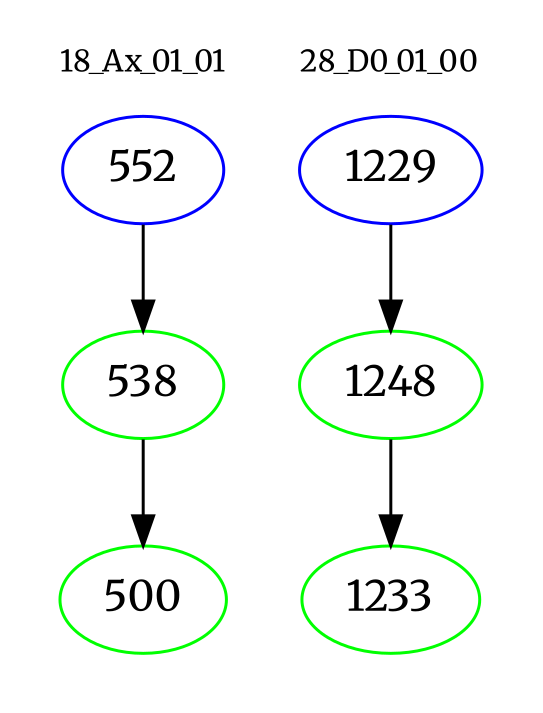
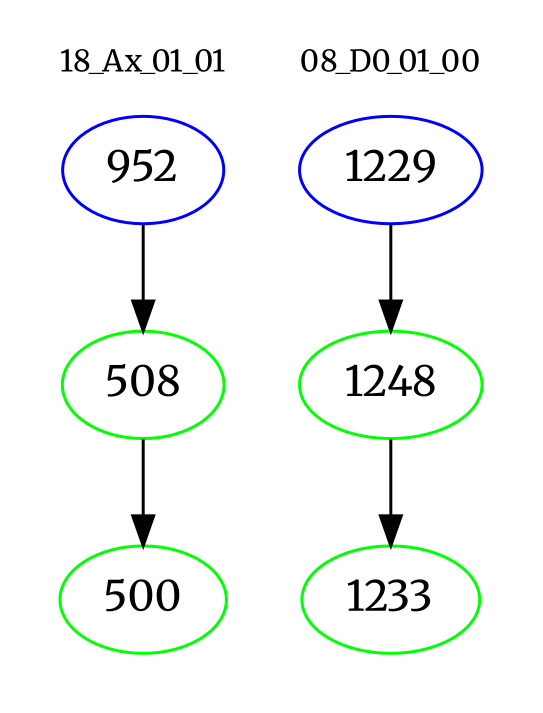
cluster "28_D0_01_00": label "28_D0_01_00" -> "08_D0_01_00"
node "552": label "552" -> "952"
node "538": label "538" -> "508"
